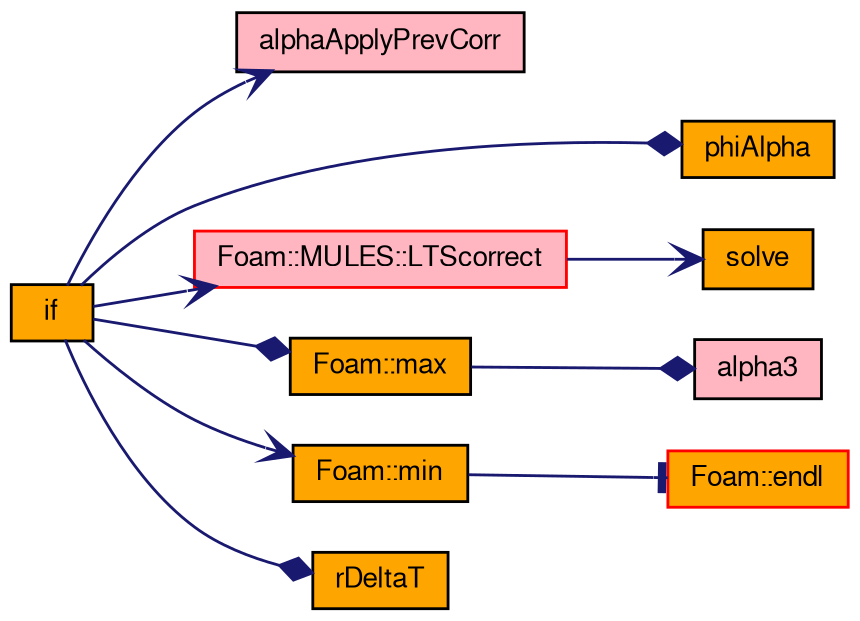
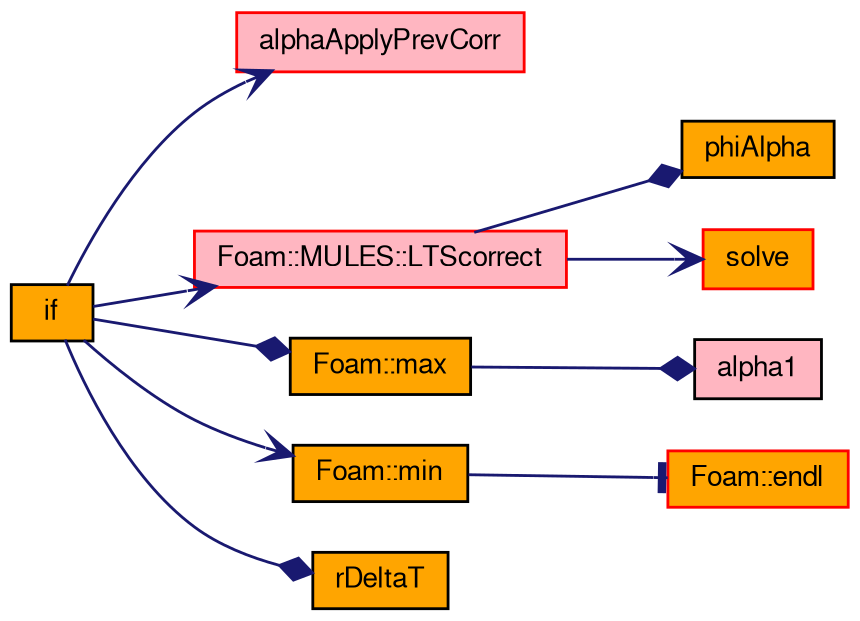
node "alphaApplyPrevCorr": color black -> red
edge "if" -> "phiAlpha": now "Foam::MULES::LTScorrect" -> "phiAlpha"
node "solve": color black -> red
node "alpha3": label "alpha3" -> "alpha1"
